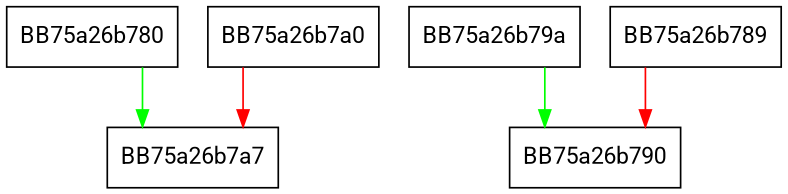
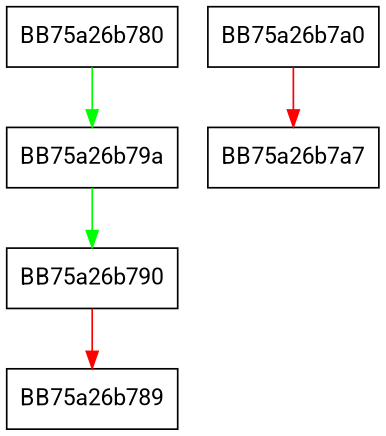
edge "BB75a26b780" -> "BB75a26b7a7": now "BB75a26b780" -> "BB75a26b79a"
edge "BB75a26b789" -> "BB75a26b790": reversed
